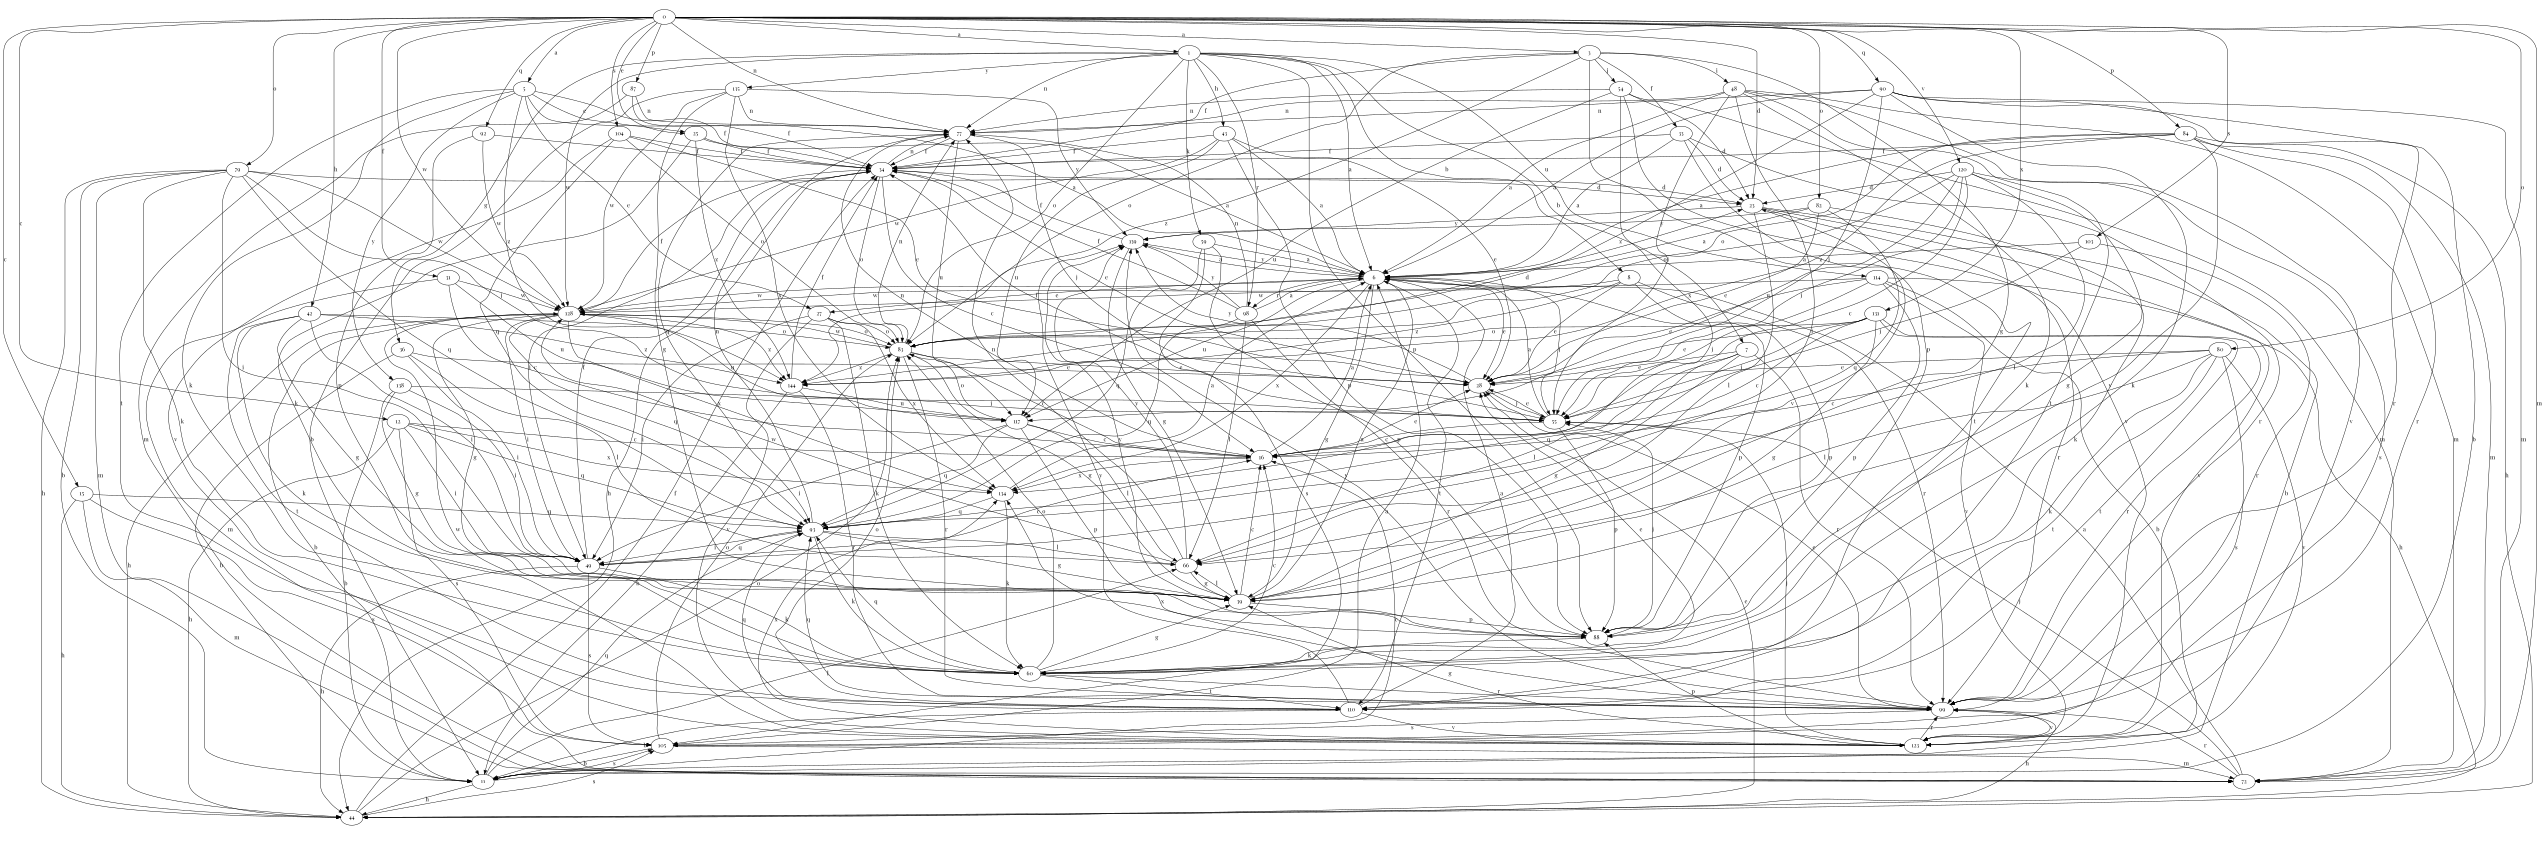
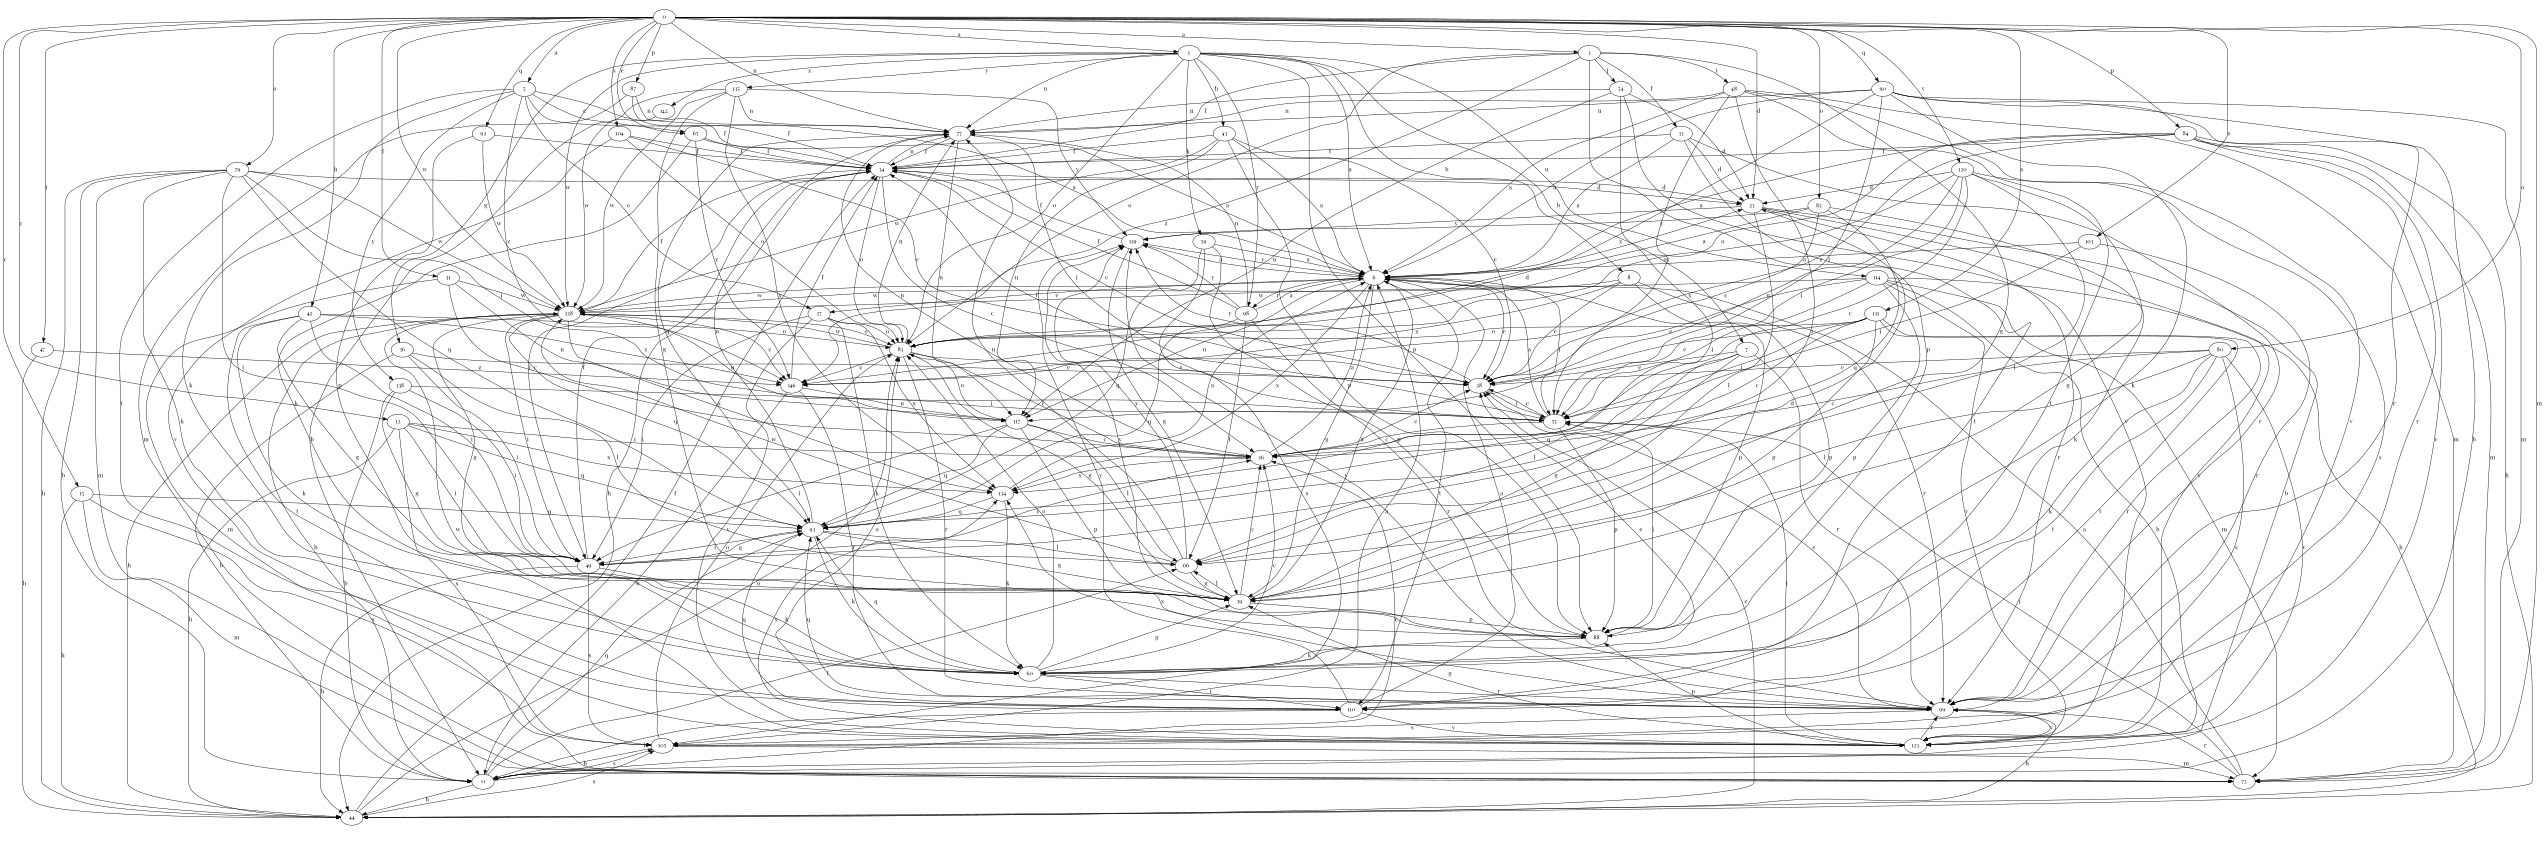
node "142": added
node "25": label "25" -> "65"
edge "54" -> "72": now "114" -> "72"
node "47": added
edge "104" -> "93": removed, label "q"
node "144": label "144" -> "146"
edge "39" -> "23": label "v" -> "d"
edge "84" -> "88": now "84" -> "123"
edge "48" -> "60": removed, label "k"
